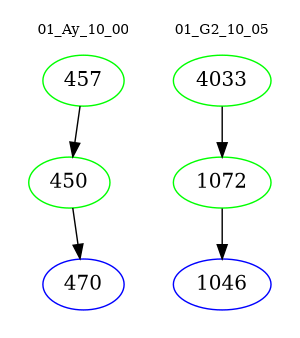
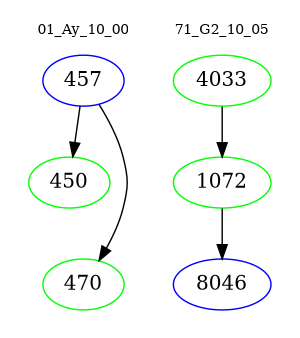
cluster "01_G2_10_05": label "01_G2_10_05" -> "71_G2_10_05"
node "457": color green -> blue
edge "450" -> "470": now "457" -> "470"
node "470": color blue -> green
node "1046": label "1046" -> "8046"
